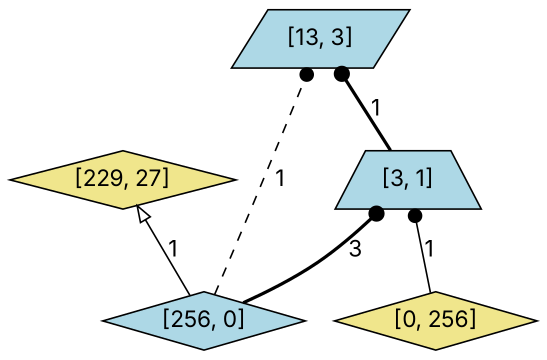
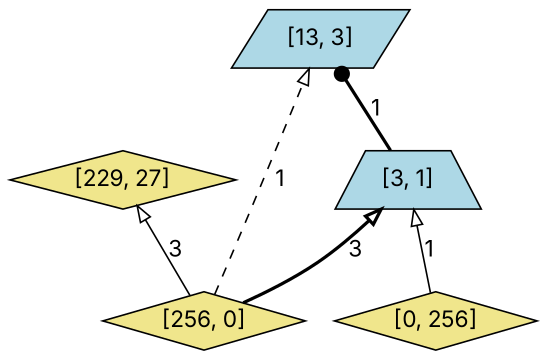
edge "[256, 0]" -> "[13, 3]": arrowhead dot -> onormal
edge "[256, 0]" -> "[229, 27]": label "1" -> "3"
edge "[0, 256]" -> "[3, 1]": arrowhead dot -> onormal
edge "[256, 0]" -> "[3, 1]": arrowhead dot -> onormal
node "[256, 0]": fillcolor lightblue -> khaki
